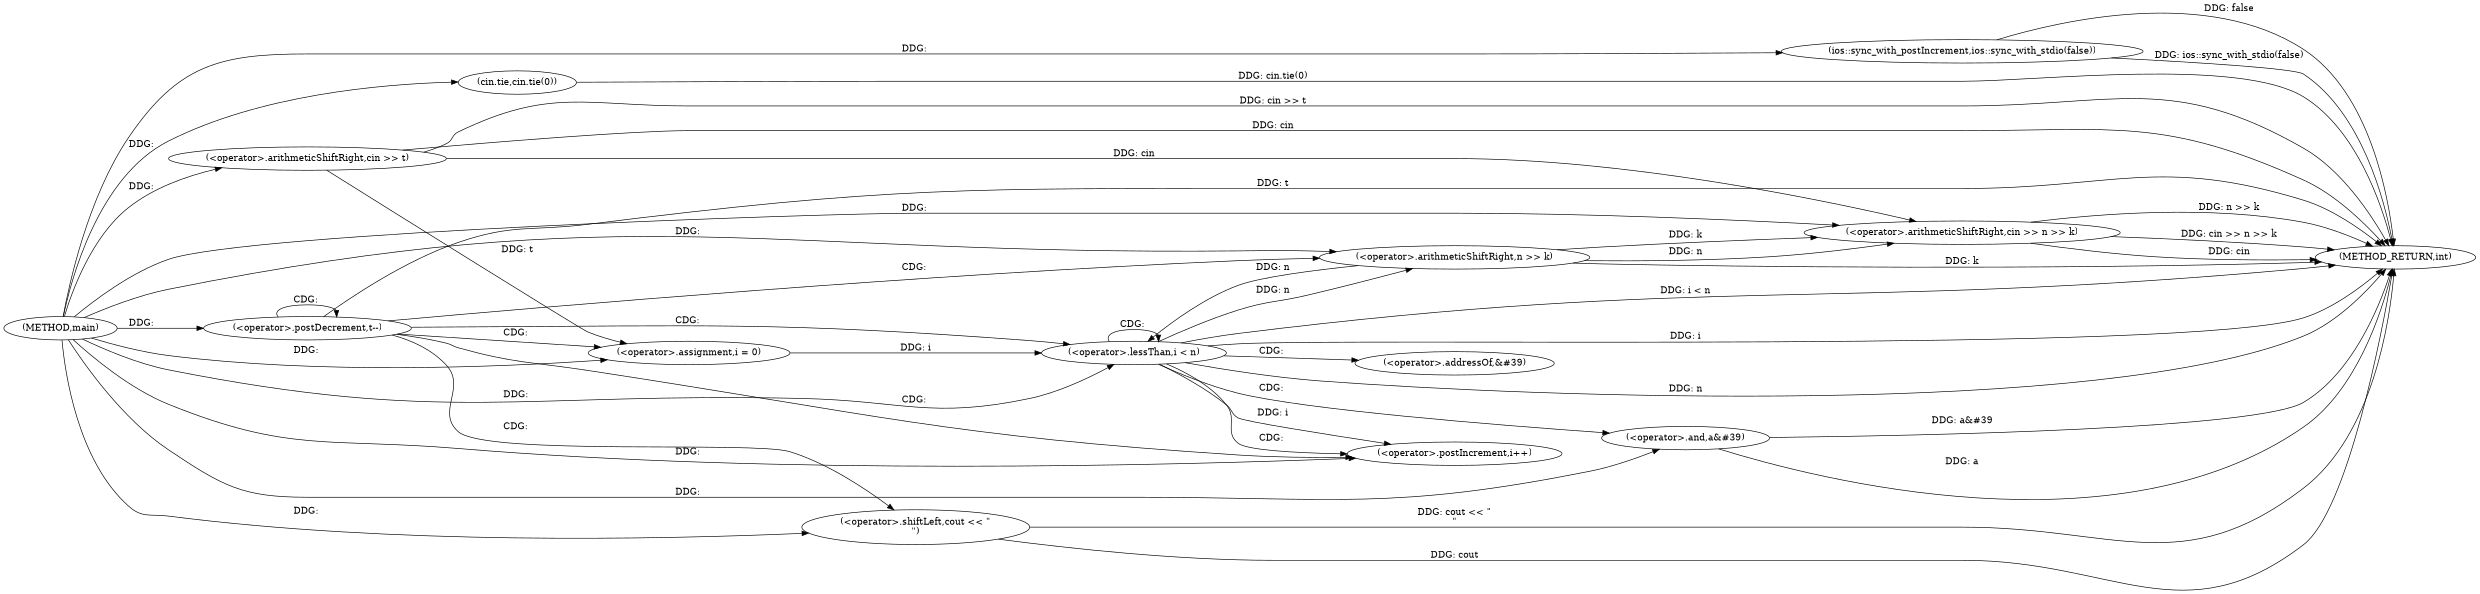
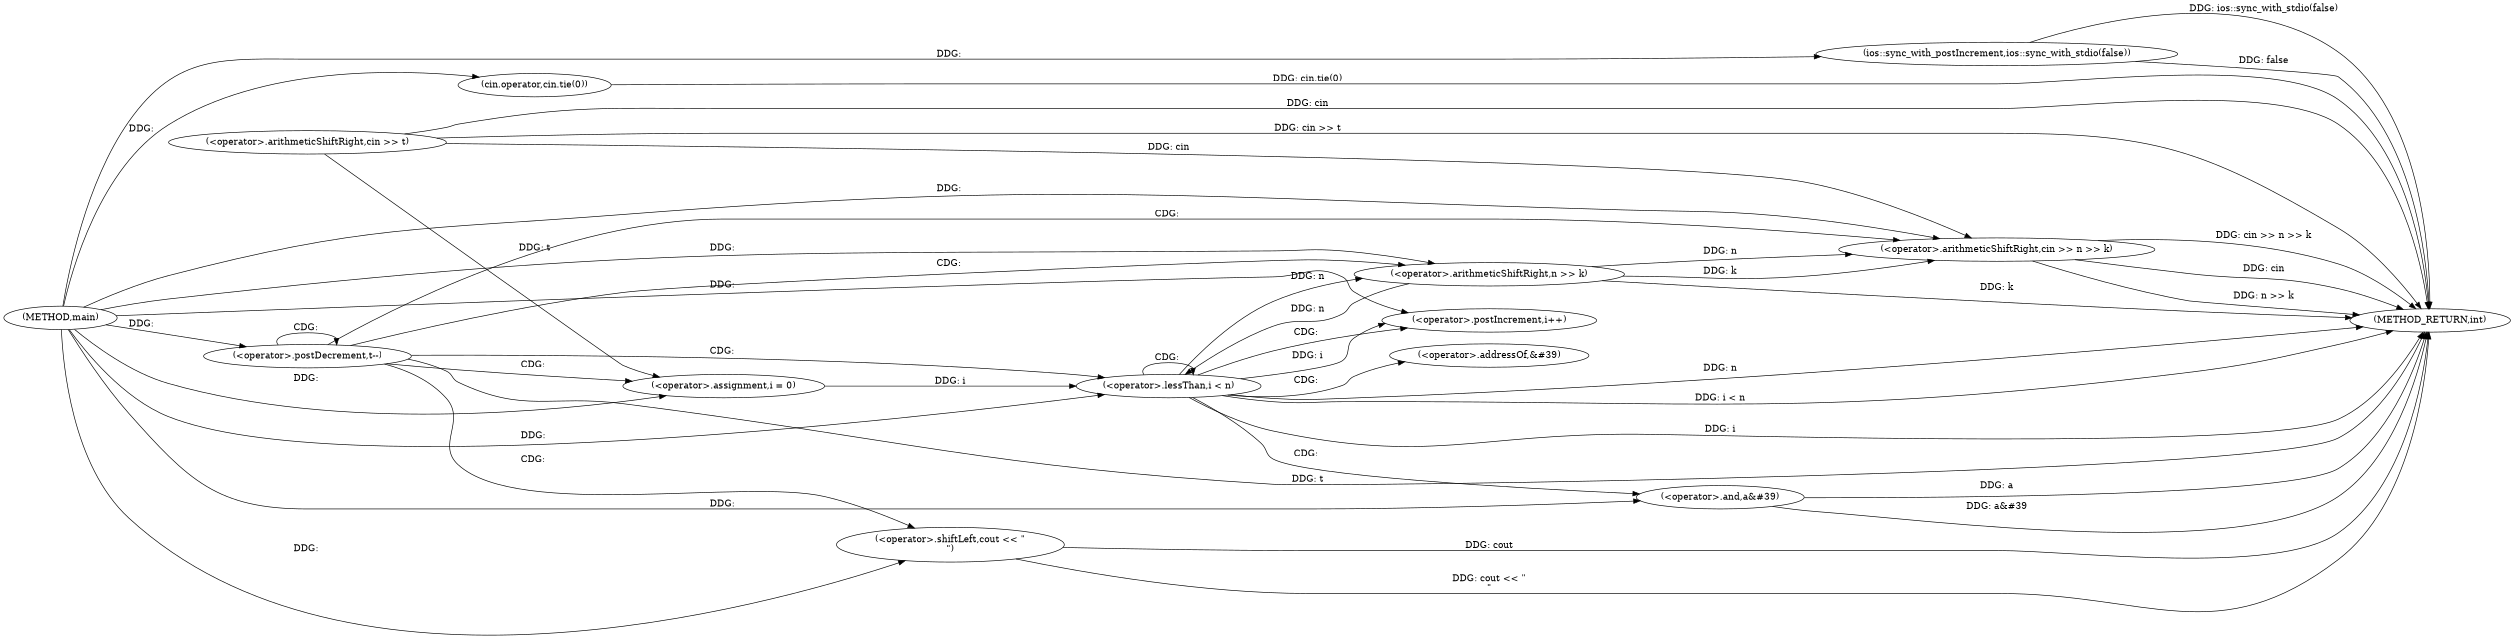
node "(cin.tie,cin.tie(0))": label "(cin.tie,cin.tie(0))" -> "(cin.operator,cin.tie(0))"
edge "(METHOD,main)" -> "(<operator>.arithmeticShiftRight,cin >> t)": removed, label "DDG:"
edge "(<operator>.postDecrement,t--)" -> "(<operator>.postIncrement,i++)": now "(<operator>.postDecrement,t--)" -> "(<operator>.arithmeticShiftRight,cin >> n >> k)"
